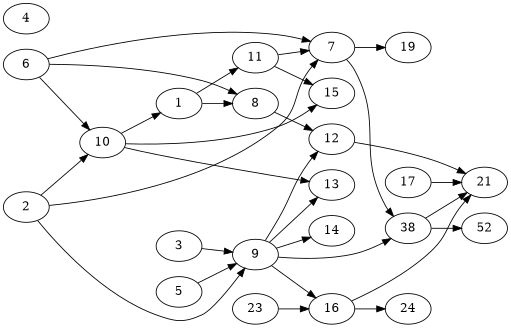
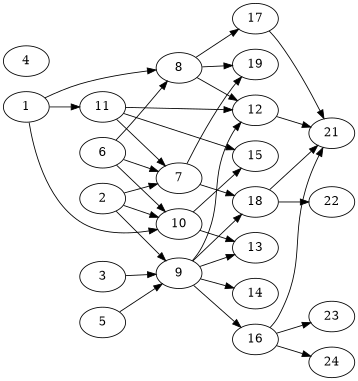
edge "8" -> "17": added
edge "8" -> "19": added
edge "11" -> "12": added
edge "10" -> "1": reversed
node "38": label "38" -> "18"
node "52": label "52" -> "22"
edge "23" -> "16": reversed
